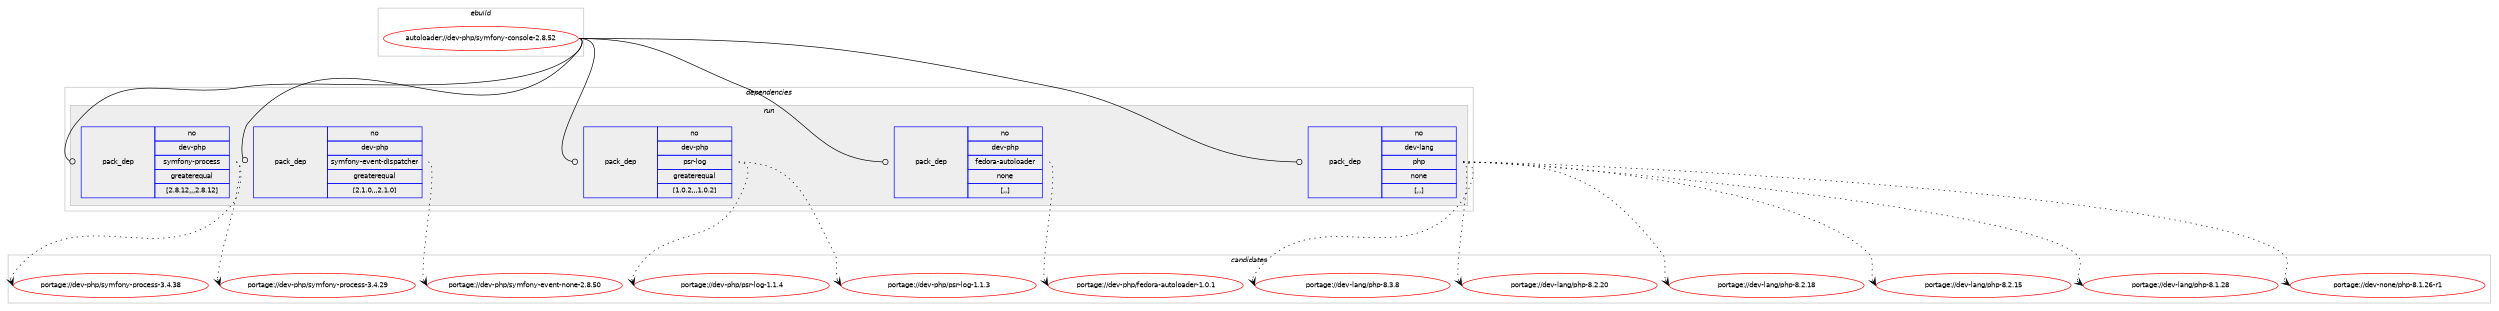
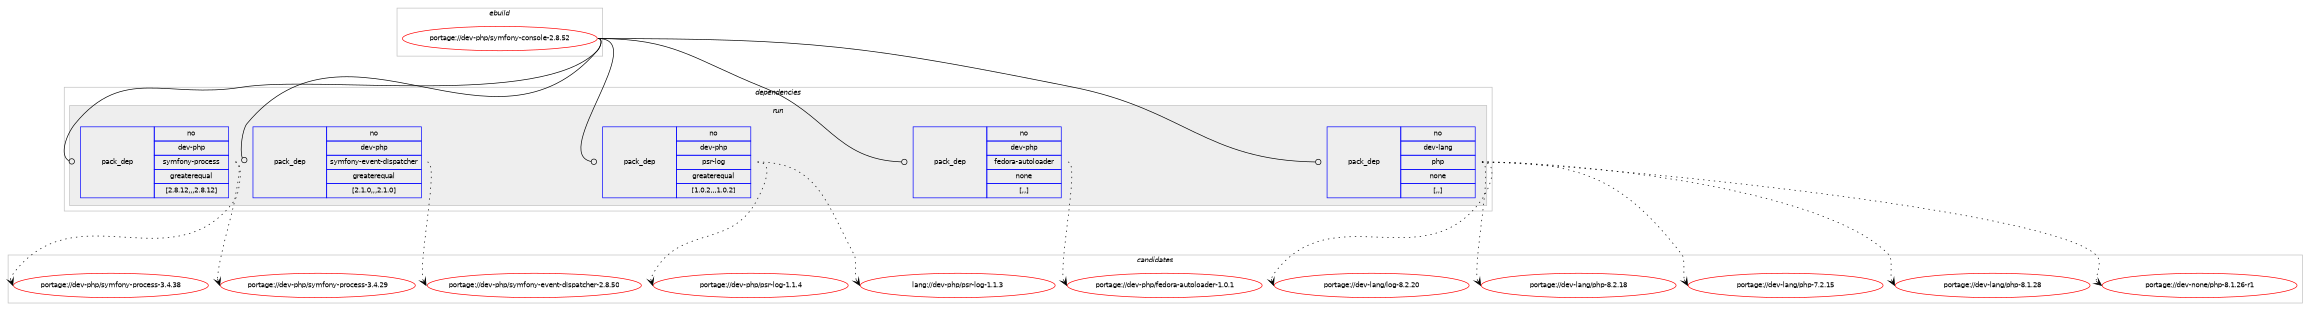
node "autoloader://dev-php/symfony-console-2.8.52": label "autoloader://dev-php/symfony-console-2.8.52" -> "portage://dev-php/symfony-console-2.8.52"
node "portage://dev-php/symfony-event-none-2.8.50": label "portage://dev-php/symfony-event-none-2.8.50" -> "portage://dev-php/symfony-event-dispatcher-2.8.50"
node "portage://dev-php/psr-log-1.1.3": label "portage://dev-php/psr-log-1.1.3" -> "lang://dev-php/psr-log-1.1.3"
node "portage://dev-lang/php-8.3.8": removed
node "portage://dev-lang/php-8.2.20": label "portage://dev-lang/php-8.2.20" -> "portage://dev-lang/log-8.2.20"
node "portage://dev-lang/php-8.2.15": label "portage://dev-lang/php-8.2.15" -> "portage://dev-lang/php-7.2.15"
